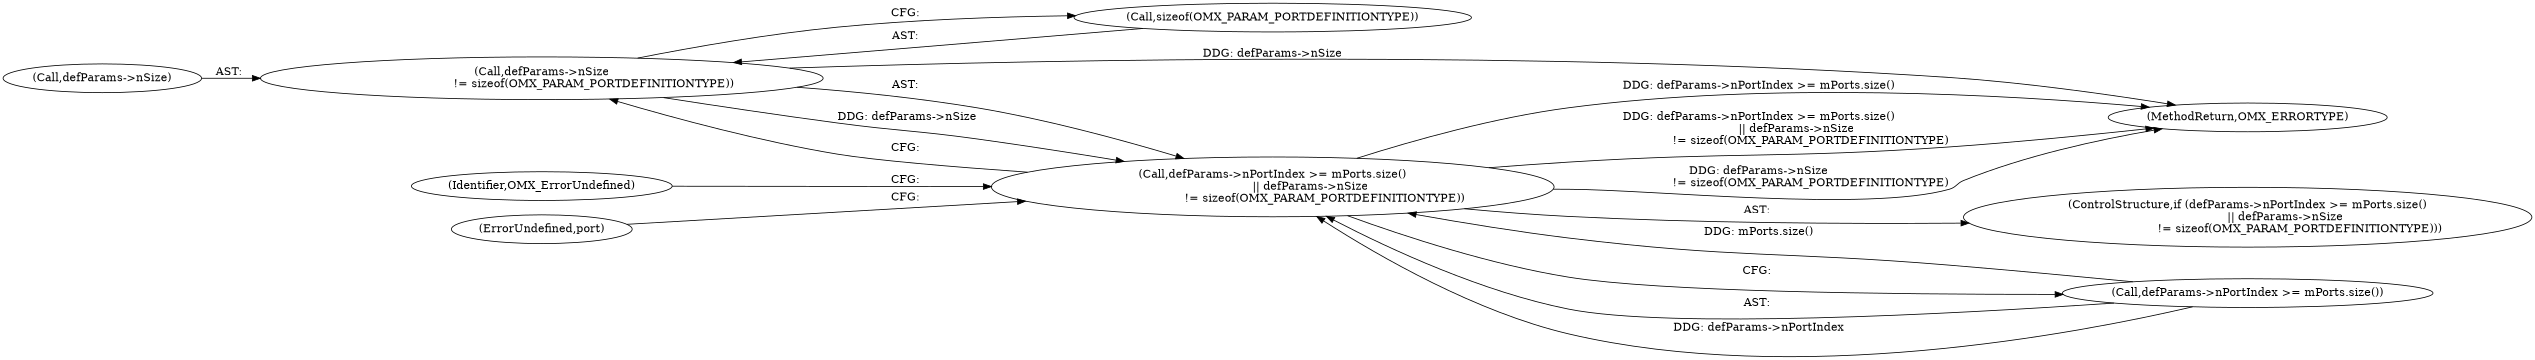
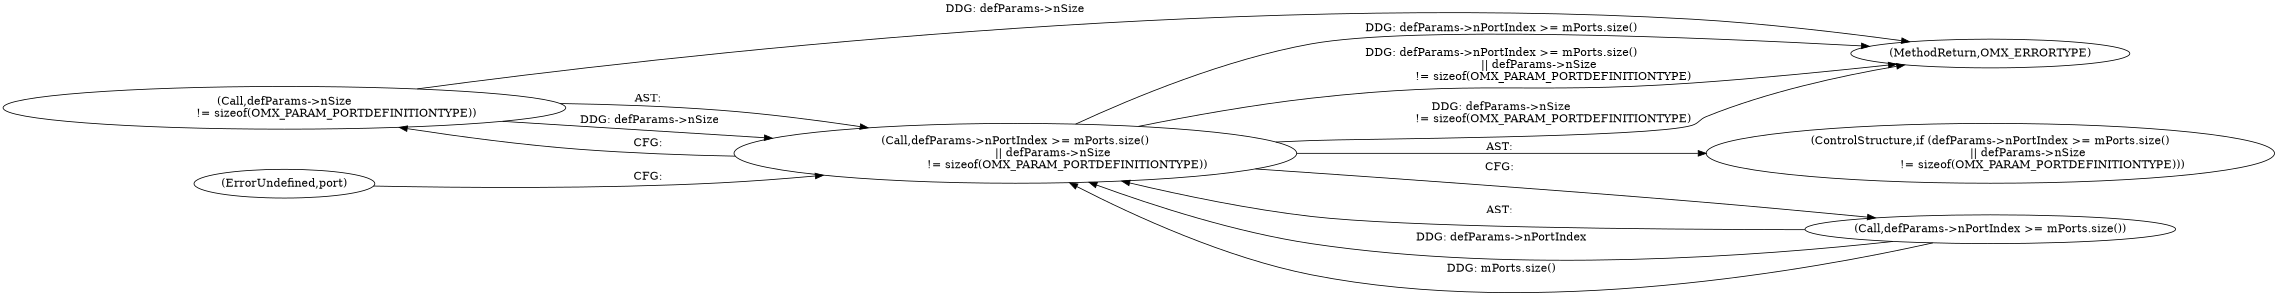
node "(Call,sizeof(OMX_PARAM_PORTDEFINITIONTYPE))": removed
node "(Call,defParams->nSize)": removed
node "(Identifier,OMX_ErrorUndefined)": removed
